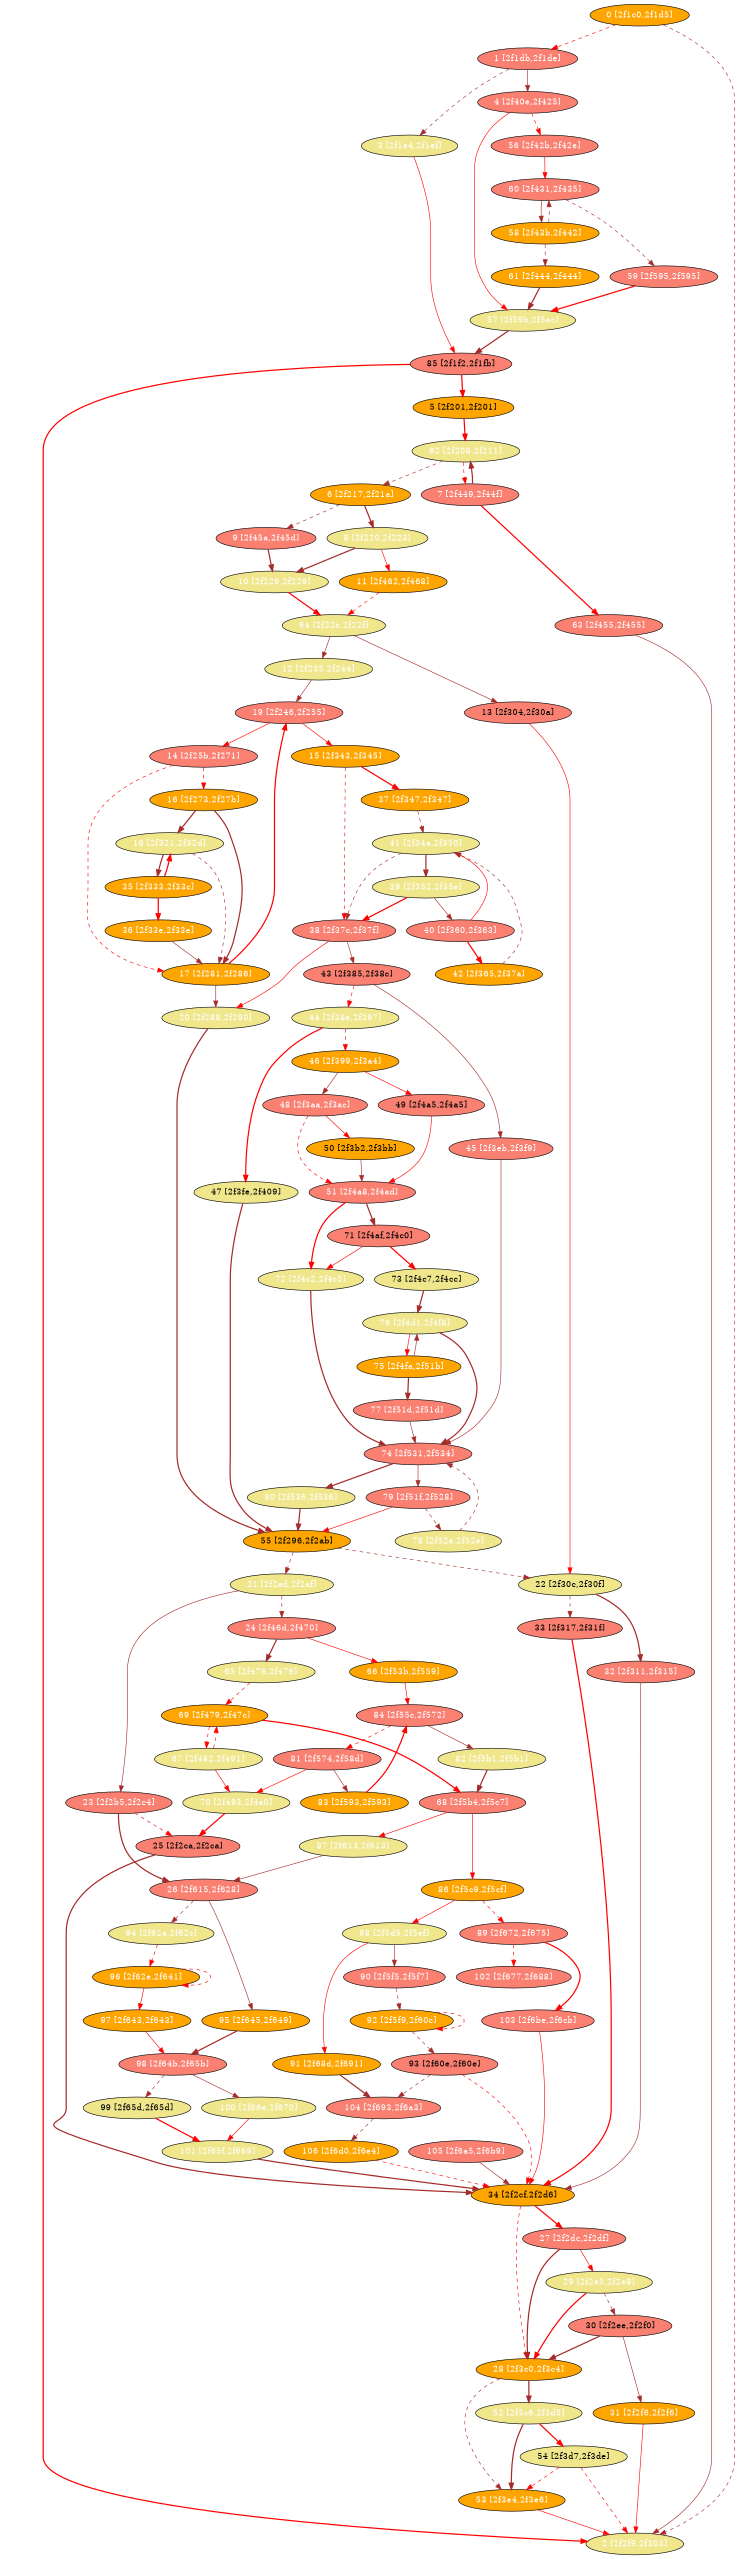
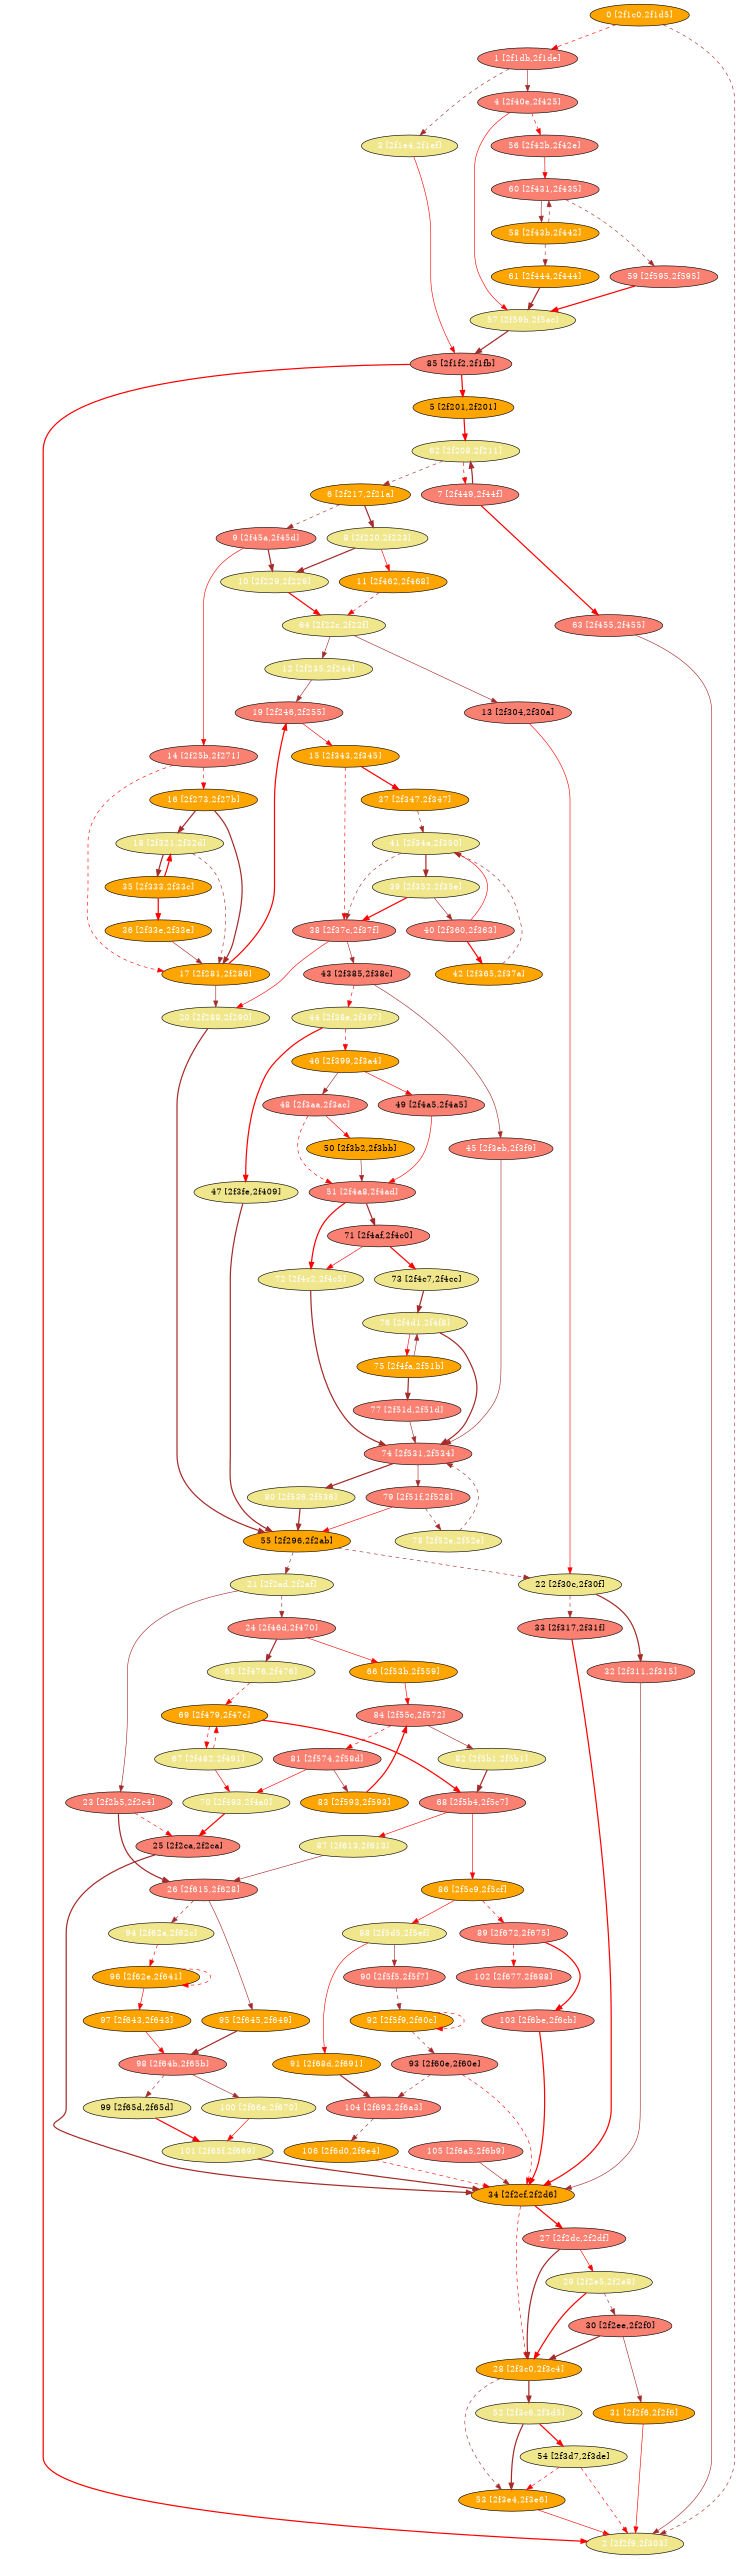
edge "19 [2f246,2f255]" -> "14 [2f25b,2f271]": now "9 [2f45a,2f45d]" -> "14 [2f25b,2f271]"
edge "103 [2f6be,2f6cb]" -> "34 [2f2cf,2f2d6]": style solid -> bold
